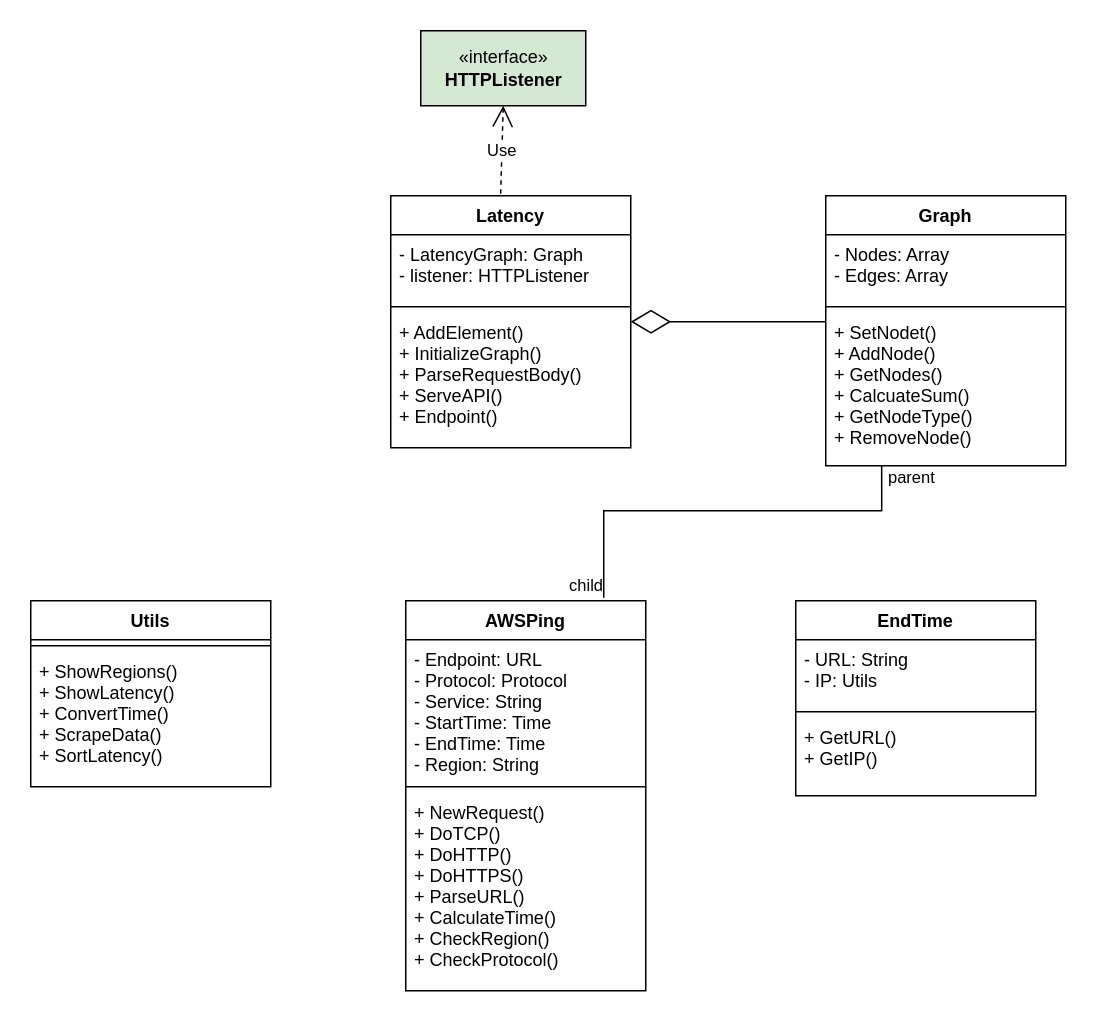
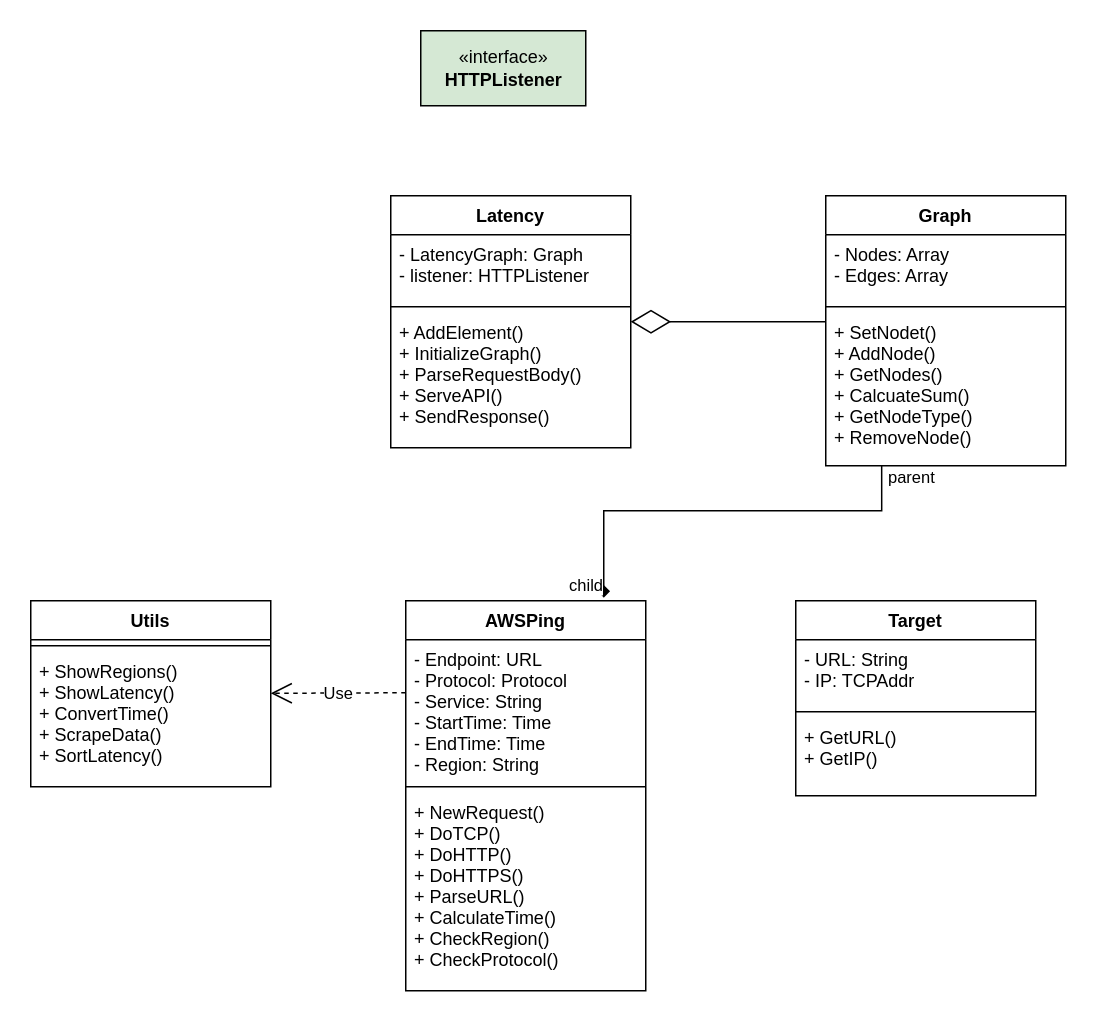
edge "Latency" -> "«interface» HTTPListener": removed, label "Use"
node "+ AddElement() + InitializeGraph() + ParseRequestBody() + ServeAPI() + Endpoint()": label "+ AddElement() + InitializeGraph() + ParseRequestBody() + ServeAPI() + Endpoint()" -> "+ AddElement() + InitializeGraph() + ParseRequestBody() + ServeAPI() + SendResponse()"
edge "+ SetNodet() + AddNode() + GetNodes() + CalcuateSum() + GetNodeType() + RemoveNode()" -- "AWSPing": arrowhead none -> diamond
node "EndTime": label "EndTime" -> "Target"
node "- URL: String - IP: Utils": label "- URL: String - IP: Utils" -> "- URL: String - IP: TCPAddr"
edge "- Endpoint: URL - Protocol: Protocol - Service: String - StartTime: Time - EndTime: Time - Region: String" -> "Utils": added, label "Use"
